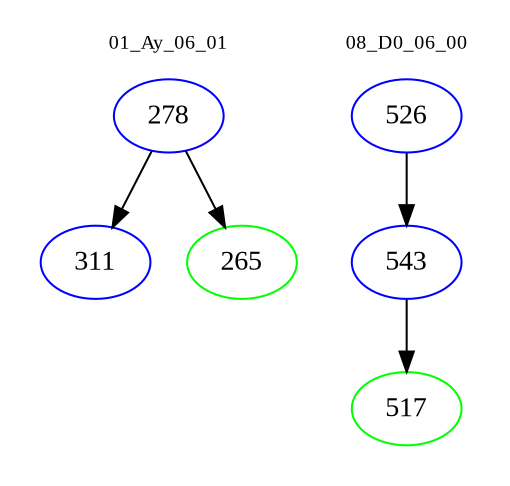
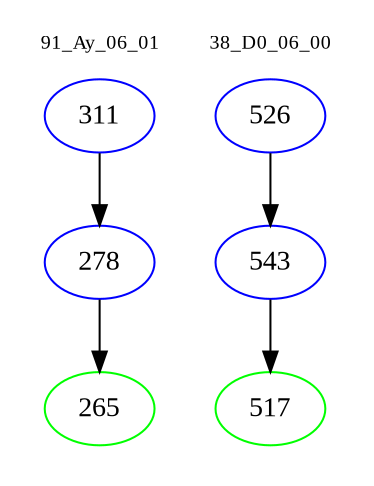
cluster "01_Ay_06_01": label "01_Ay_06_01" -> "91_Ay_06_01"
cluster "08_D0_06_00": label "08_D0_06_00" -> "38_D0_06_00"
edge "278" -> "311": reversed
